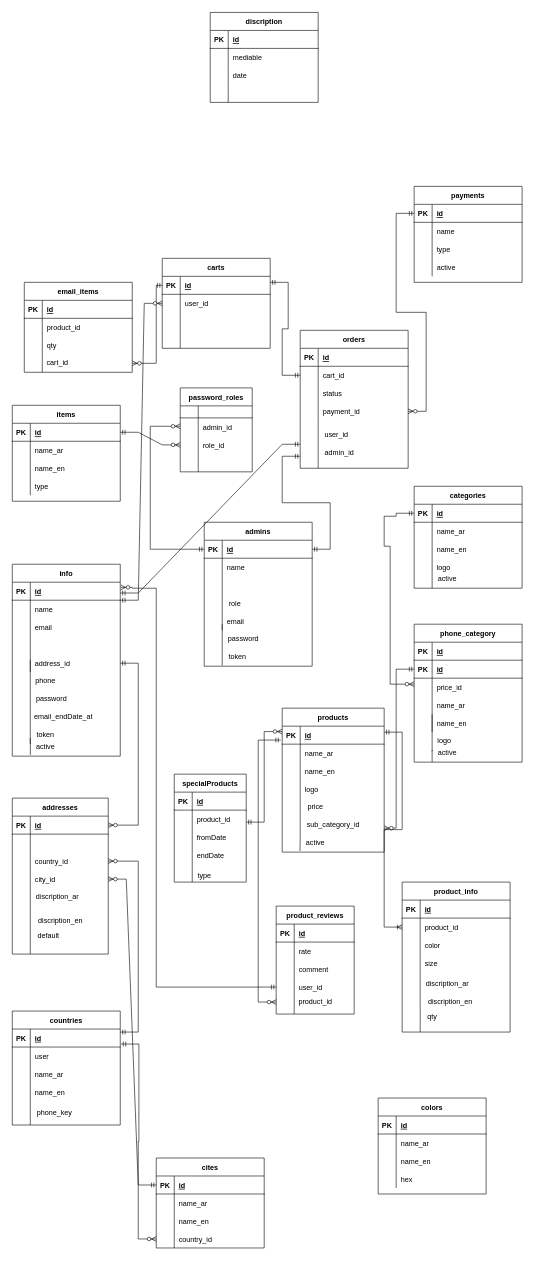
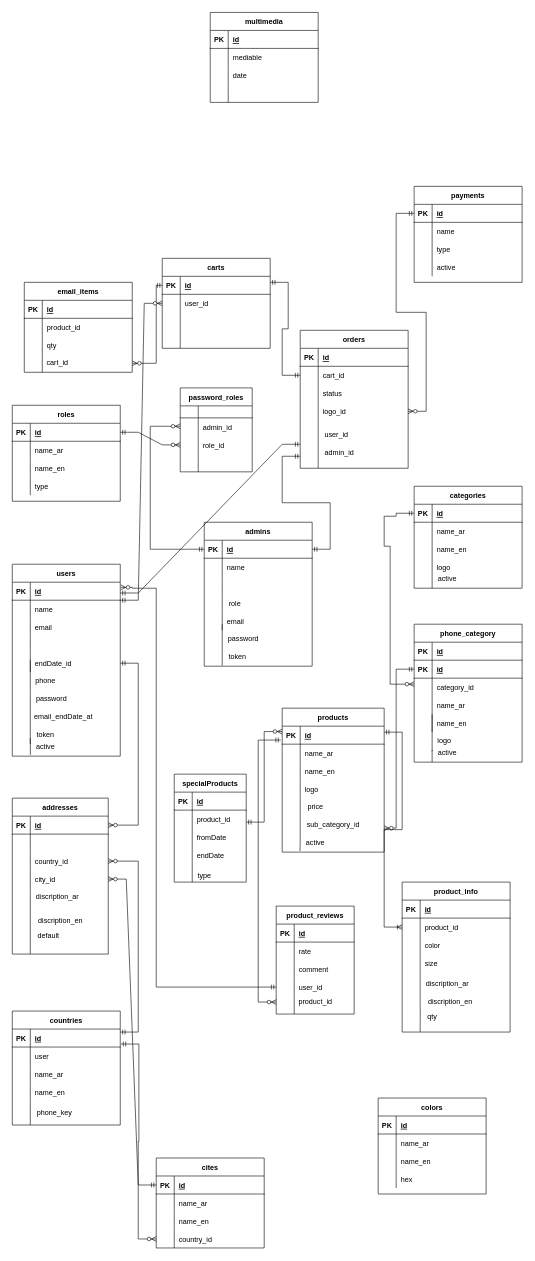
node "discription": label "discription" -> "multimedia"
node "payment_id": label "payment_id" -> "logo_id"
node "items": label "items" -> "roles"
node "info": label "info" -> "users"
node "address_id": label "address_id" -> "endDate_id"
node "price_id": label "price_id" -> "category_id"
